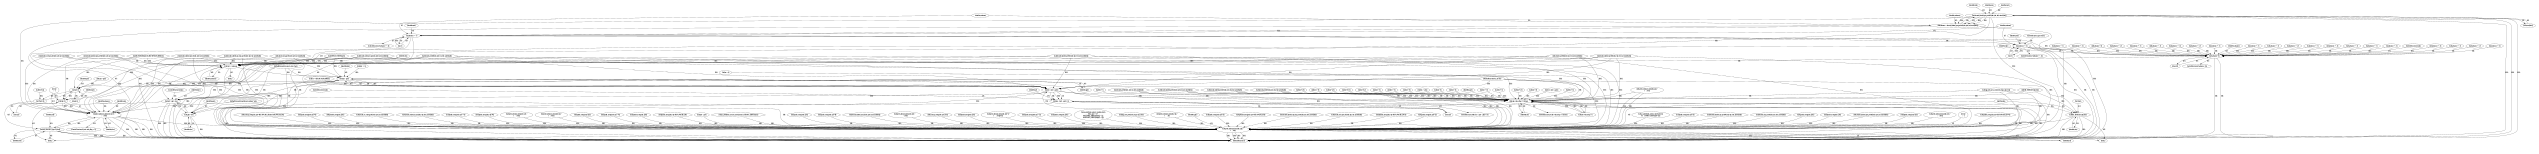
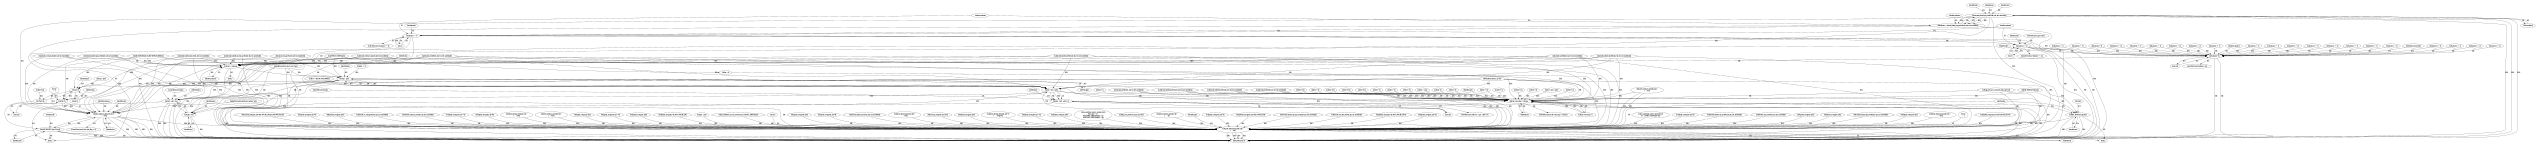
edge "(Call,EXTRACT_16BITS(tptr))" -> "(Call,tptr += advance)": now "(Call,EXTRACT_16BITS(tptr))" -> "(Call,len -=4)"
node "(Literal,1)": added
